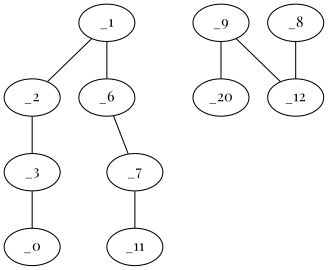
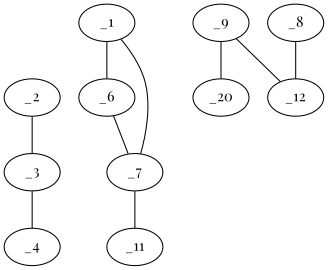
edge "_1" -- "_2": now "_1" -- "_7"
node "_0": label "_0" -> "_4"
